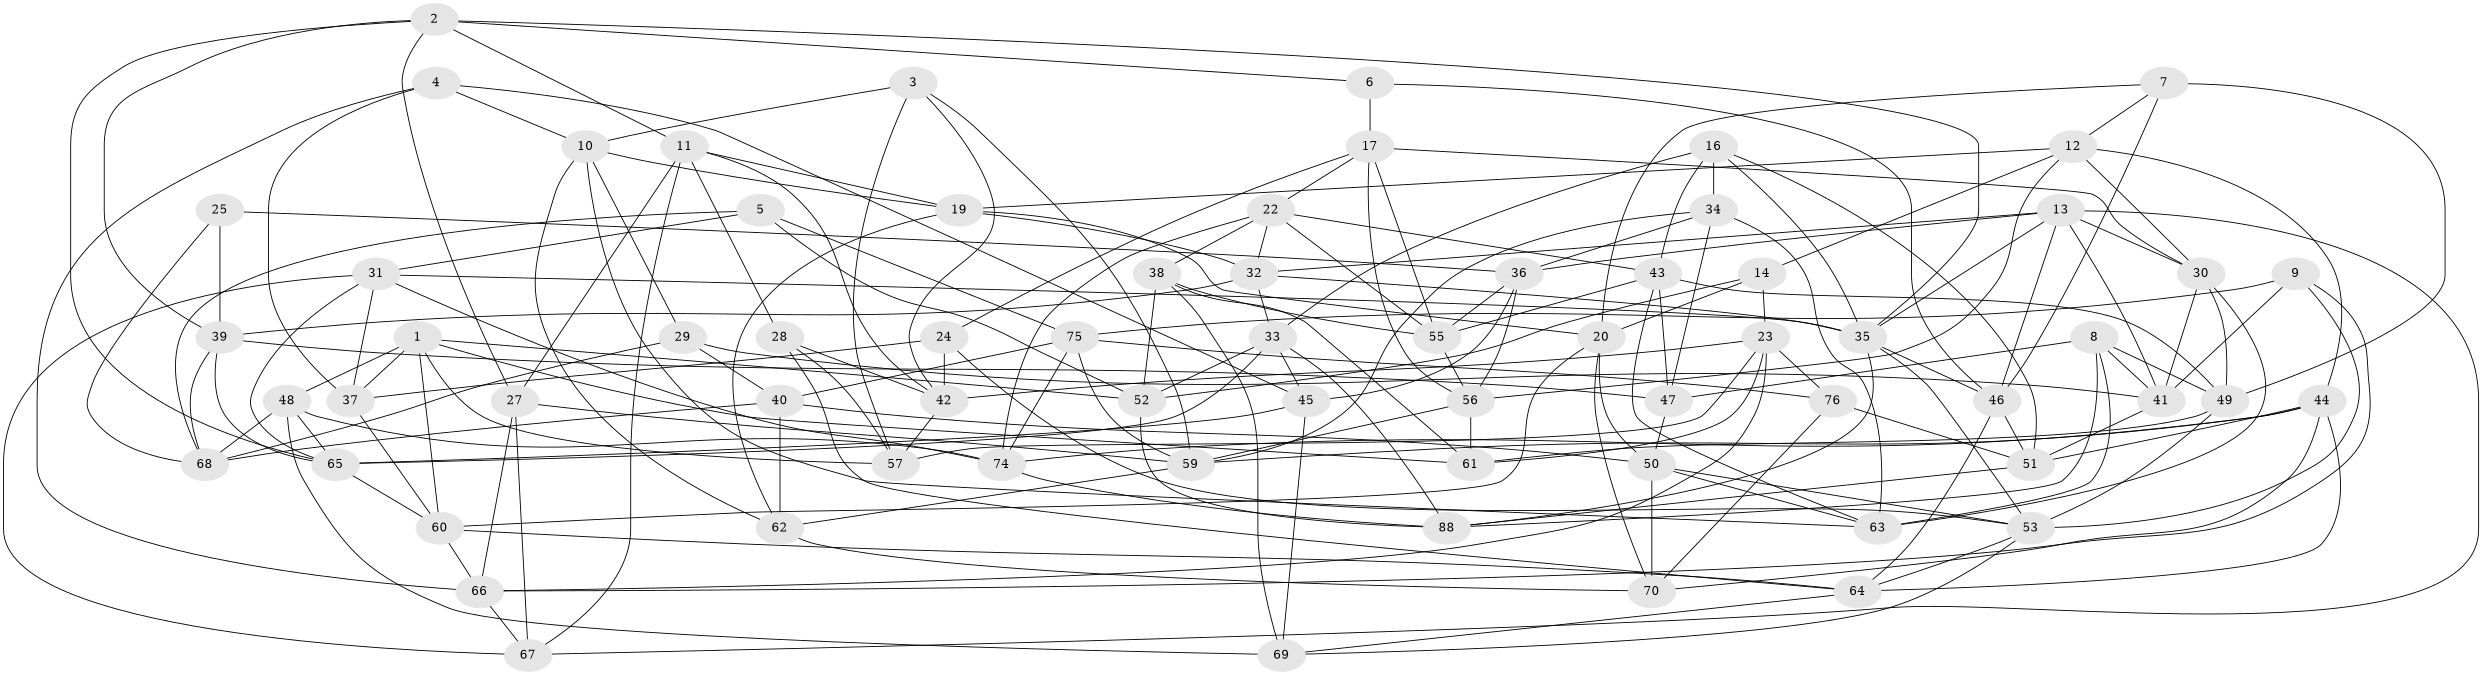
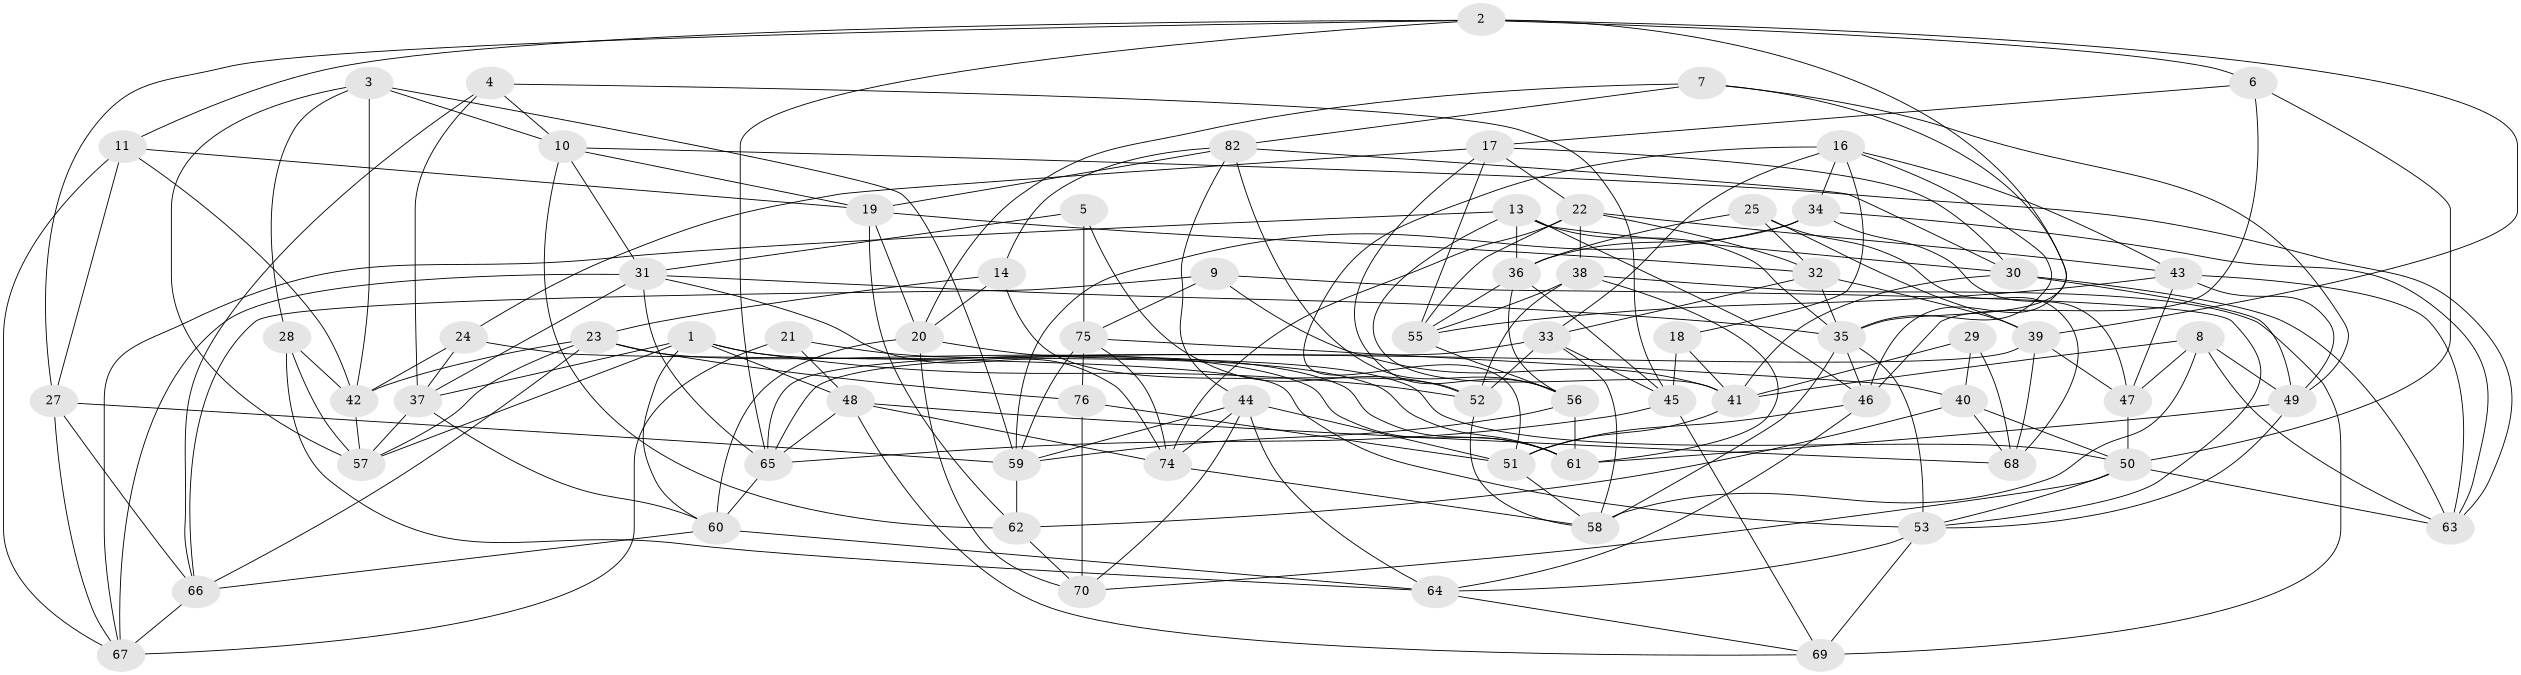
node "12": label "12" -> "82"
edge "10" -- "29": now "10" -- "31"
edge "11" -- "28": now "3" -- "28"
edge "13" -- "32": now "25" -- "32"
edge "5" -- "68": removed
edge "6" -- "50": added
node "21": added
node "18": added
edge "37" -- "57": added
node "88": label "88" -> "58"
